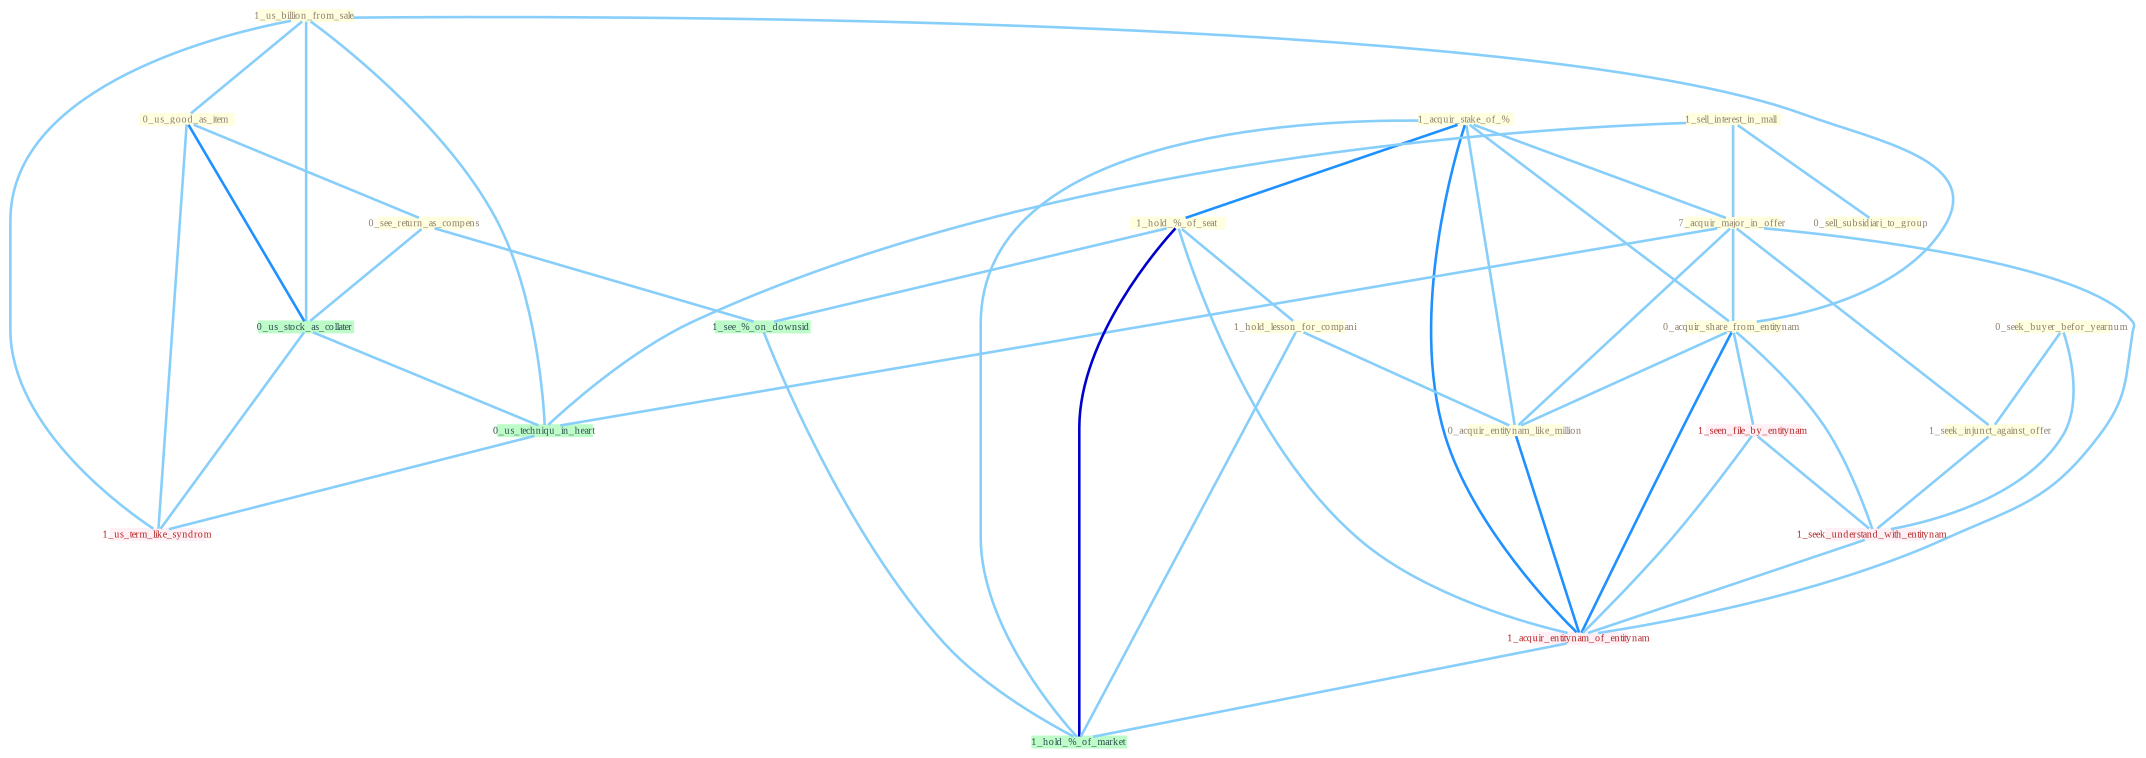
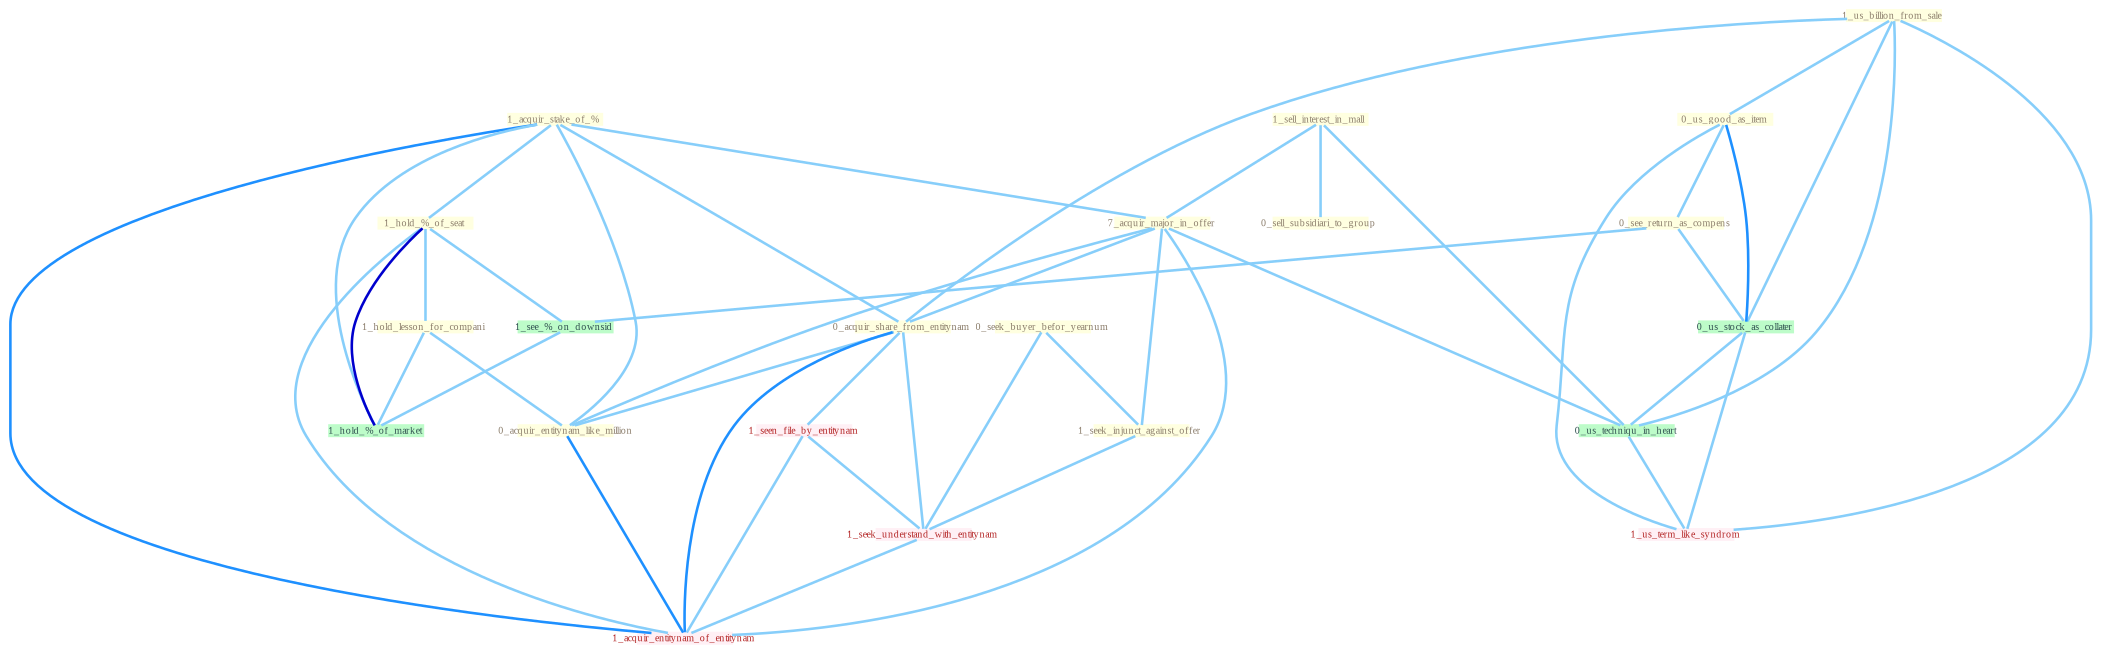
edge "1_acquir_stake_of_%" -- "1_hold_%_of_seat": color #1e90ff -> #87cefa
edge "1_acquir_entitynam_of_entitynam" -- "1_hold_%_of_market": removed
